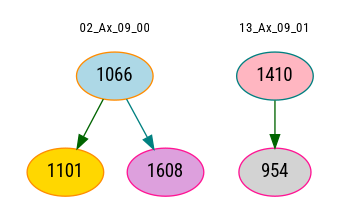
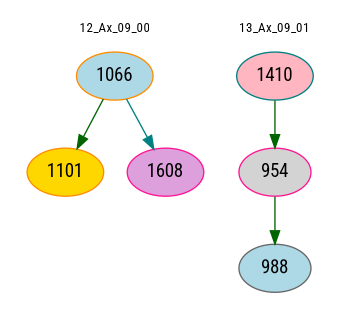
cluster "02_Ax_09_00": label "02_Ax_09_00" -> "12_Ax_09_00"
node "988": added
